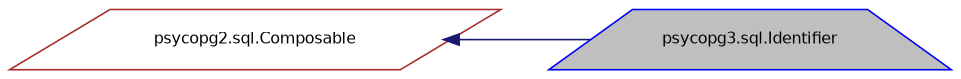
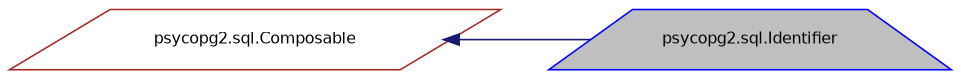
node "psycopg3.sql.Identifier": label "psycopg3.sql.Identifier" -> "psycopg2.sql.Identifier"
